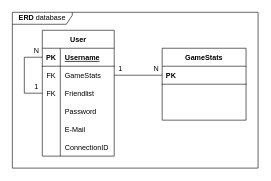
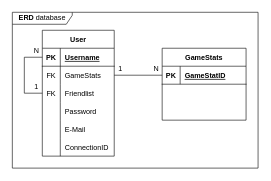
node "GameStatID": added
